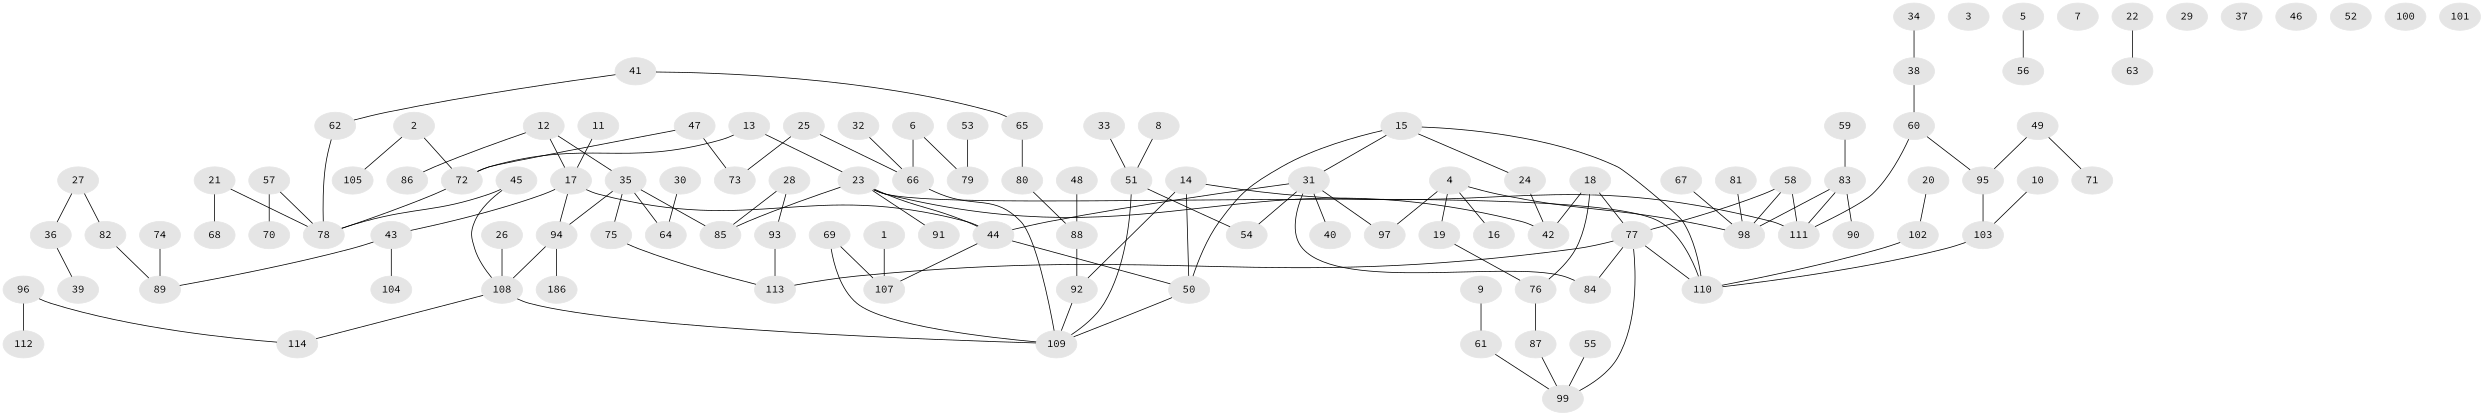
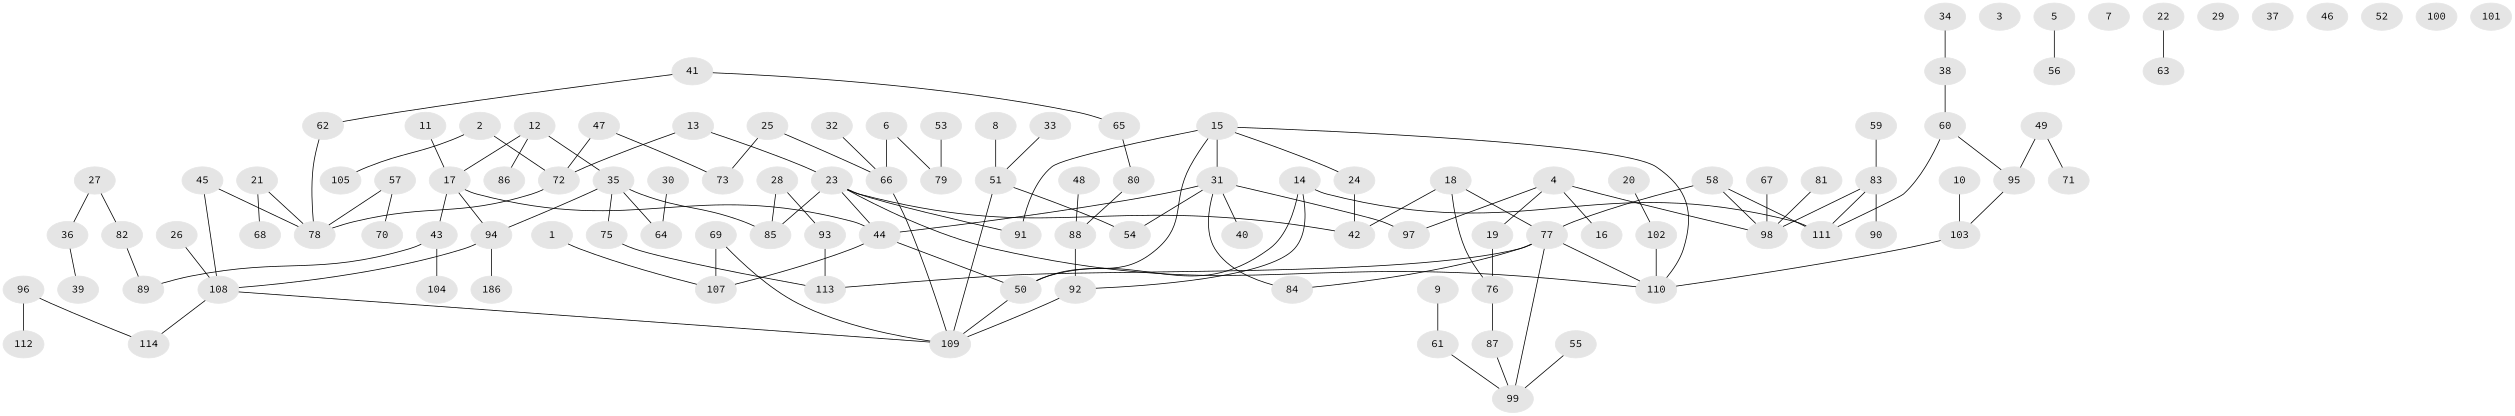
edge "15" -- "91": added
node "74": removed
